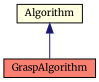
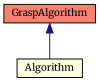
edge "GraspAlgorithm" -> "Algorithm": reversed
